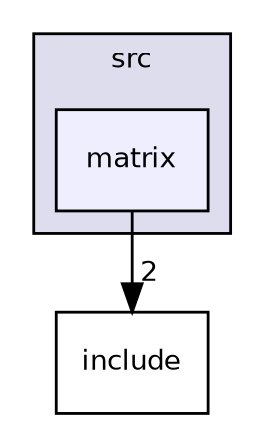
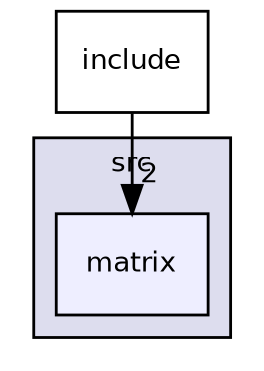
edge "matrix" -> "include": reversed
